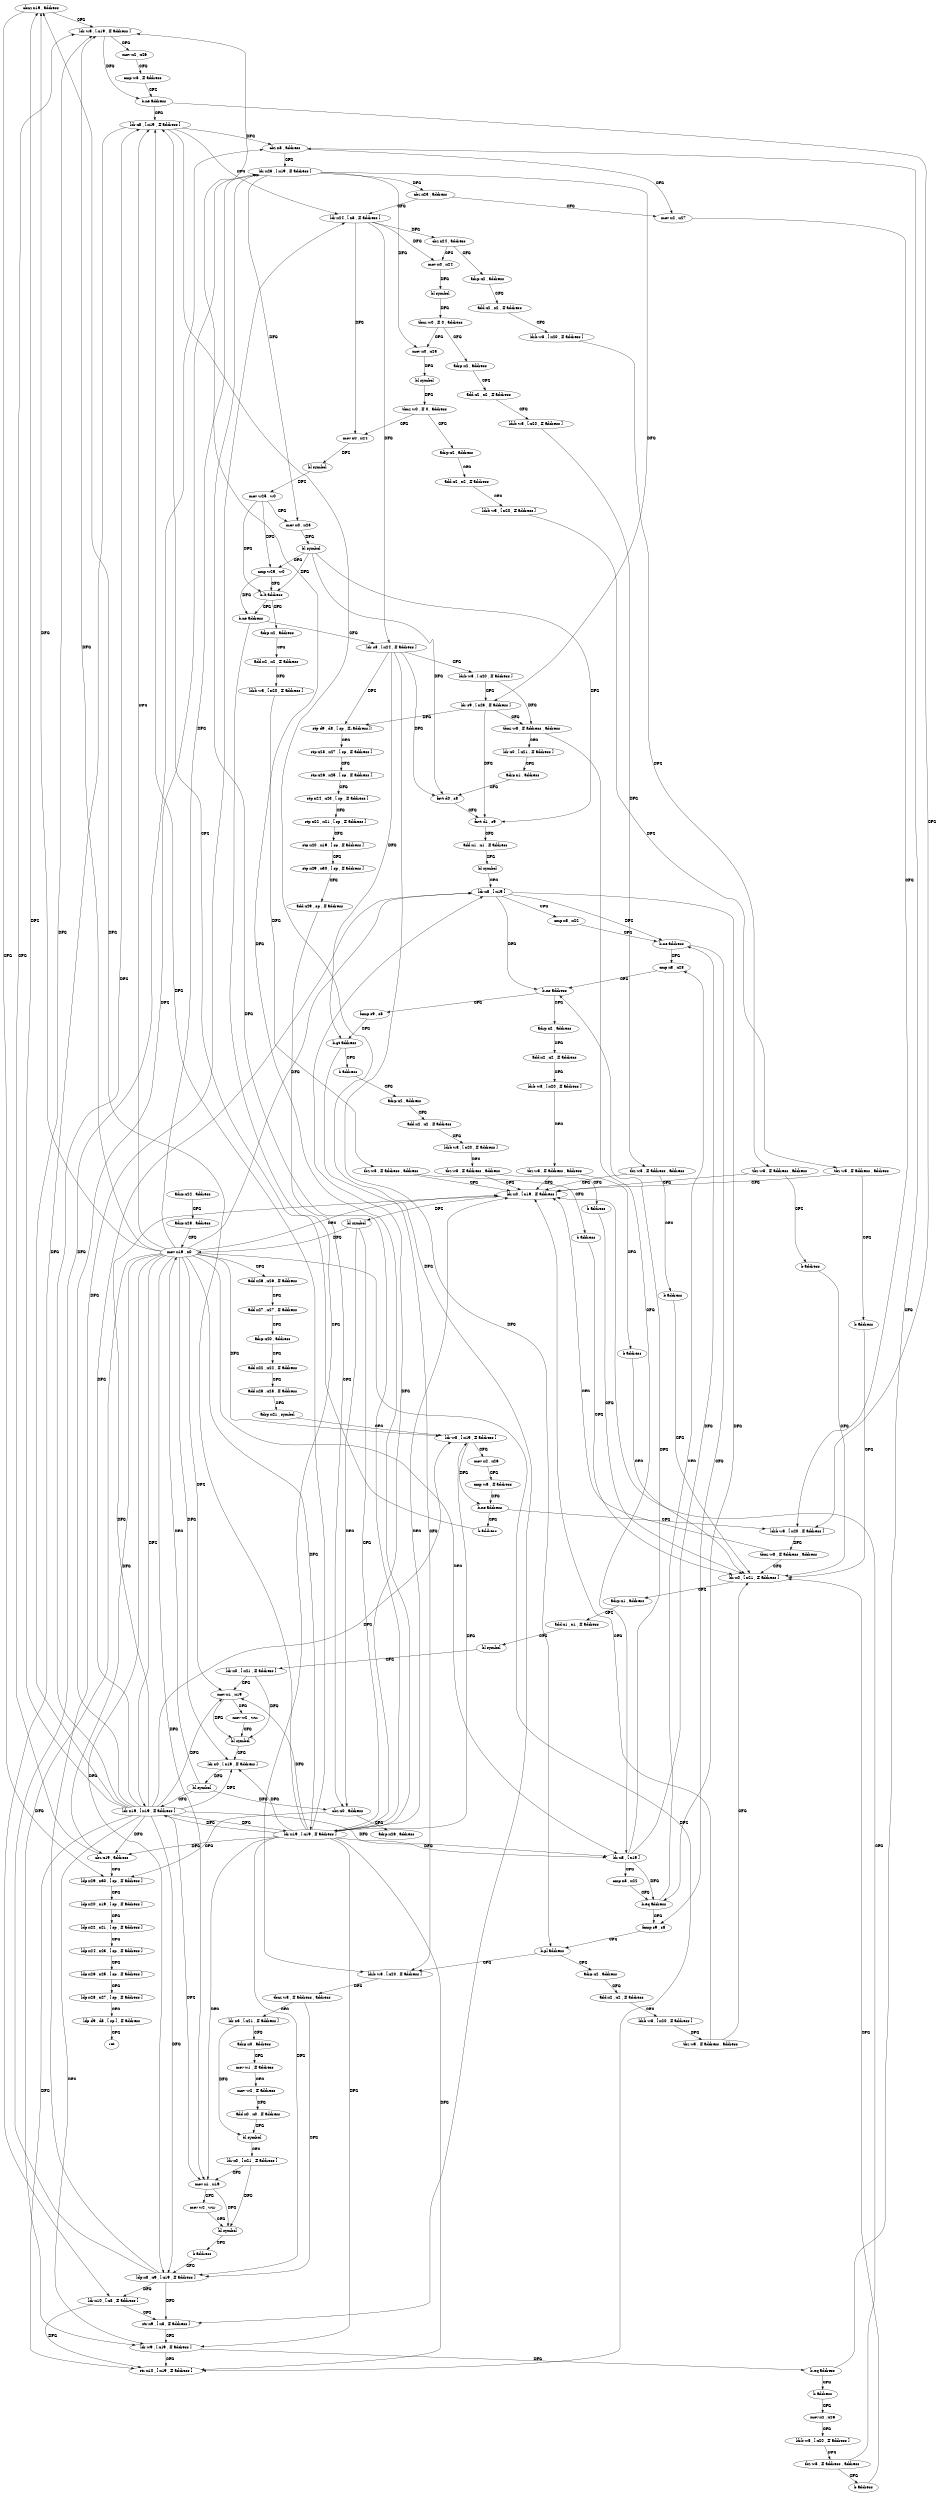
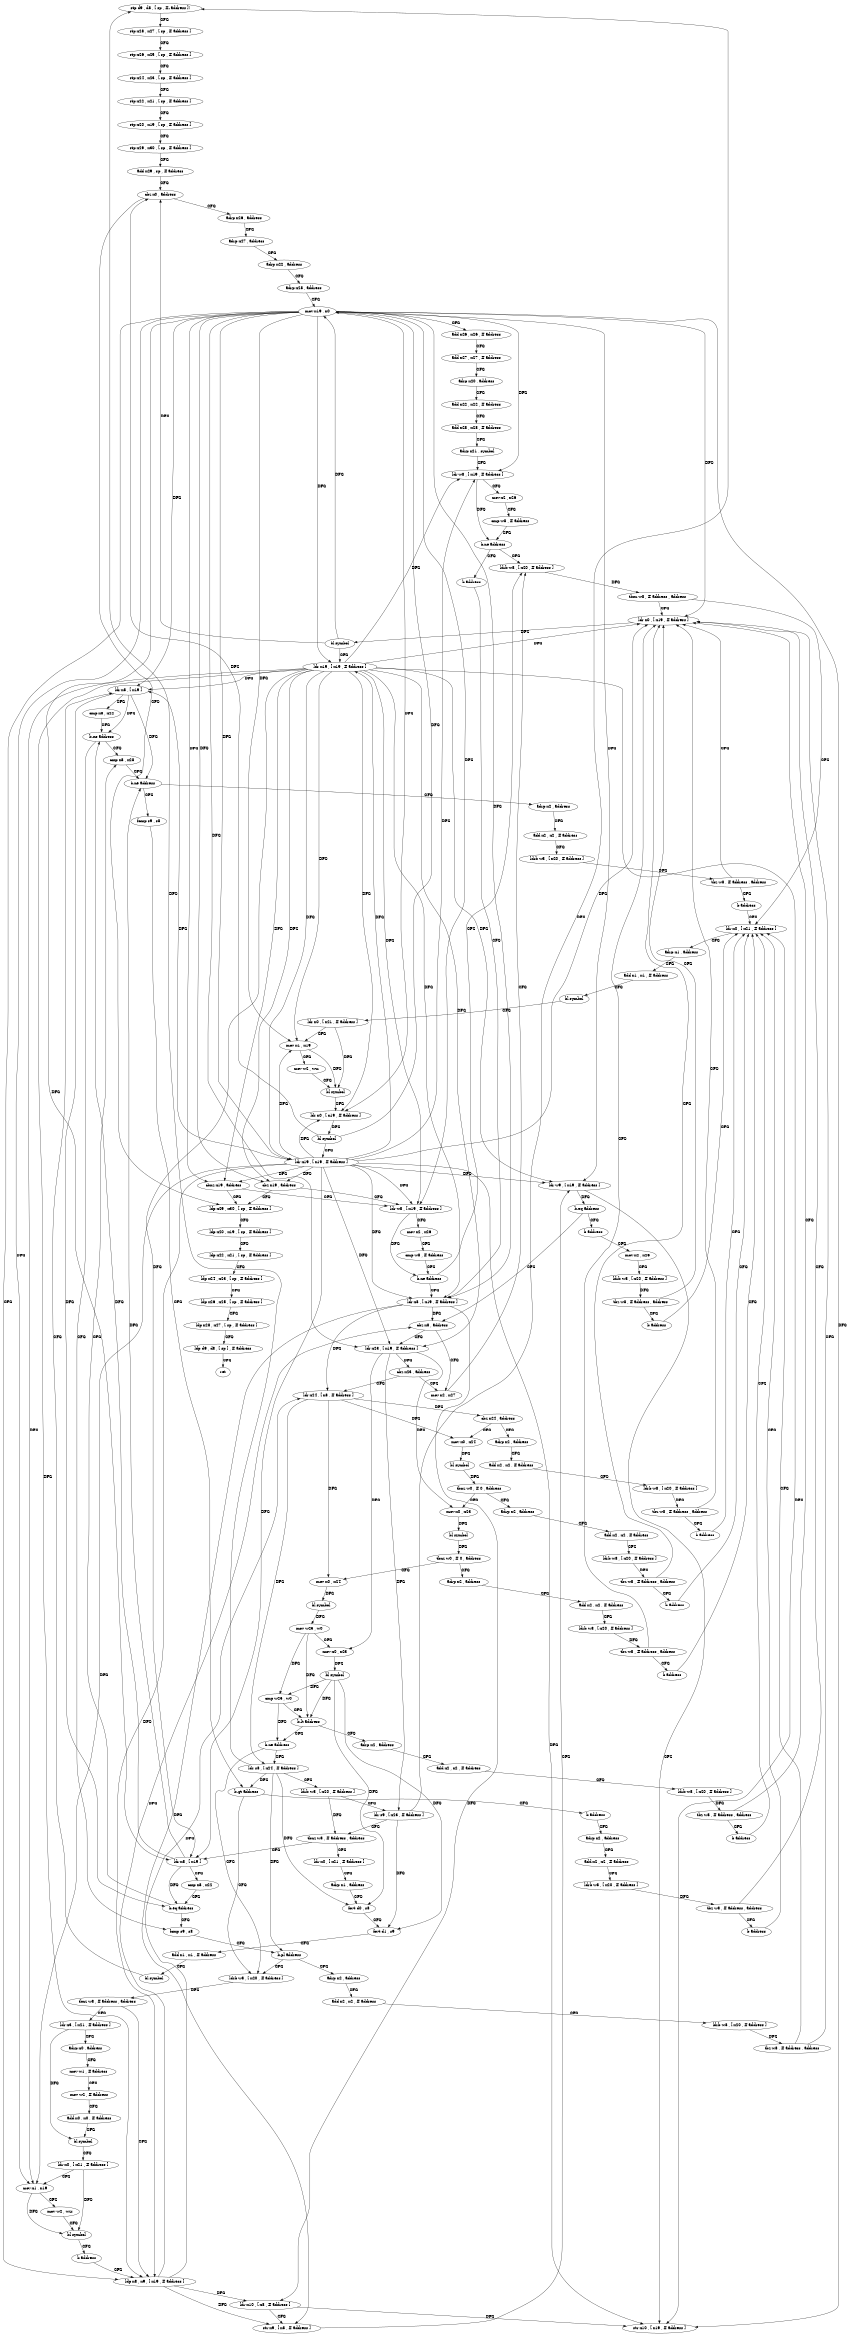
node "adrp x27 , address": added
edge "mov x19 , x0" -> "ldp x8 , x9 , [ x19 , # address ]": label "DFG" -> "CFG"
